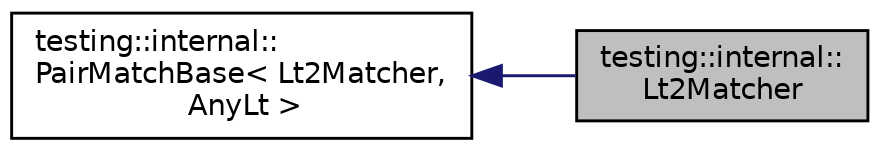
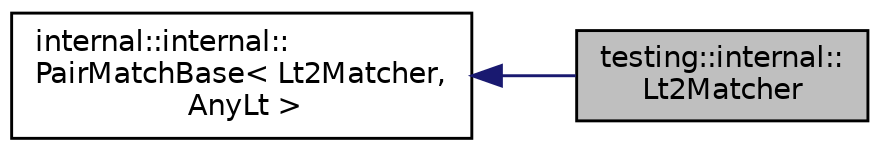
node "testing::internal:: PairMatchBase< Lt2Matcher, AnyLt >": label "testing::internal:: PairMatchBase< Lt2Matcher, AnyLt >" -> "internal::internal:: PairMatchBase< Lt2Matcher, AnyLt >"
